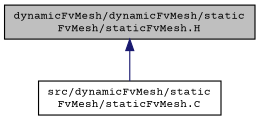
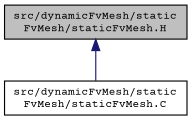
node "dynamicFvMesh/dynamicFvMesh/static FvMesh/staticFvMesh.H": label "dynamicFvMesh/dynamicFvMesh/static FvMesh/staticFvMesh.H" -> "src/dynamicFvMesh/static FvMesh/staticFvMesh.H"
